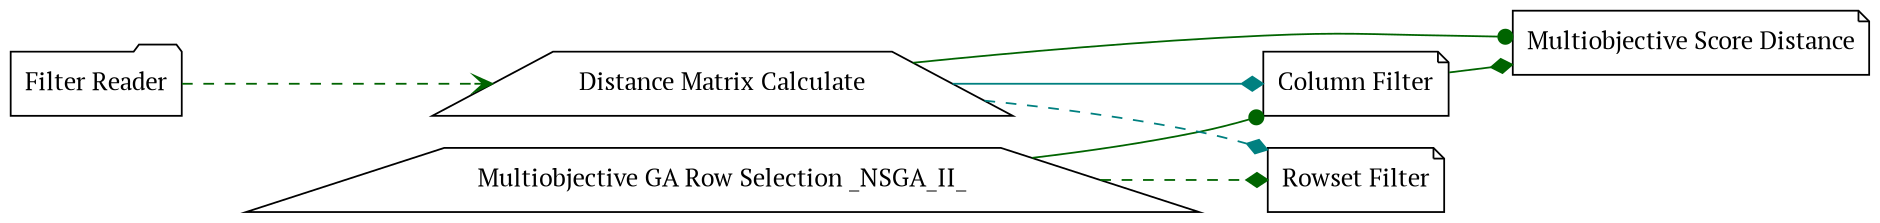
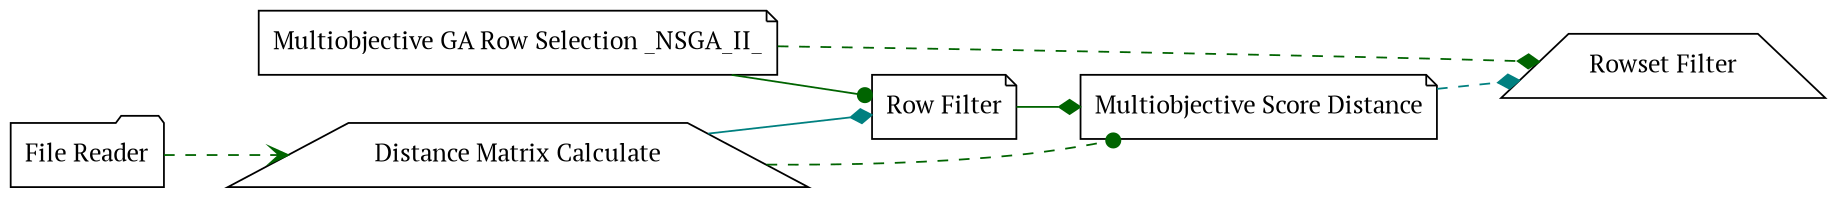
edge "Distance Matrix Calculate" -> "Multiobjective Score Distance": style solid -> dashed
node "Filter Reader": label "Filter Reader" -> "File Reader"
node "Column Filter": label "Column Filter" -> "Row Filter"
edge "Distance Matrix Calculate" -> "Rowset Filter": now "Multiobjective Score Distance" -> "Rowset Filter"
node "Multiobjective GA Row Selection _NSGA_II_": shape trapezium -> note
node "Rowset Filter": shape note -> trapezium
